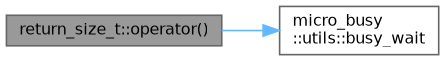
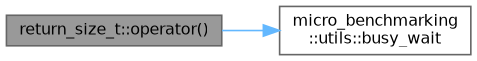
node "micro_busy ::utils::busy_wait": label "micro_busy ::utils::busy_wait" -> "micro_benchmarking ::utils::busy_wait"
